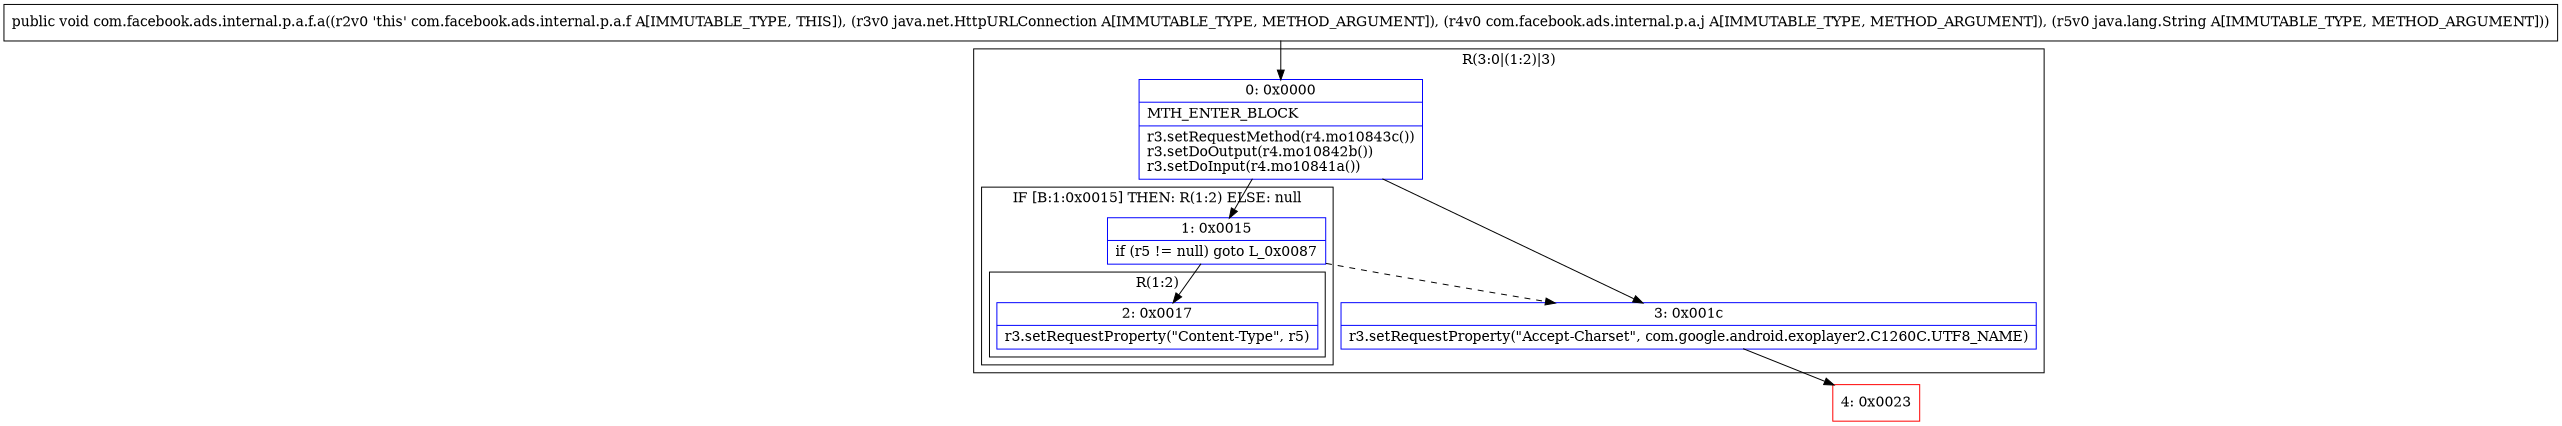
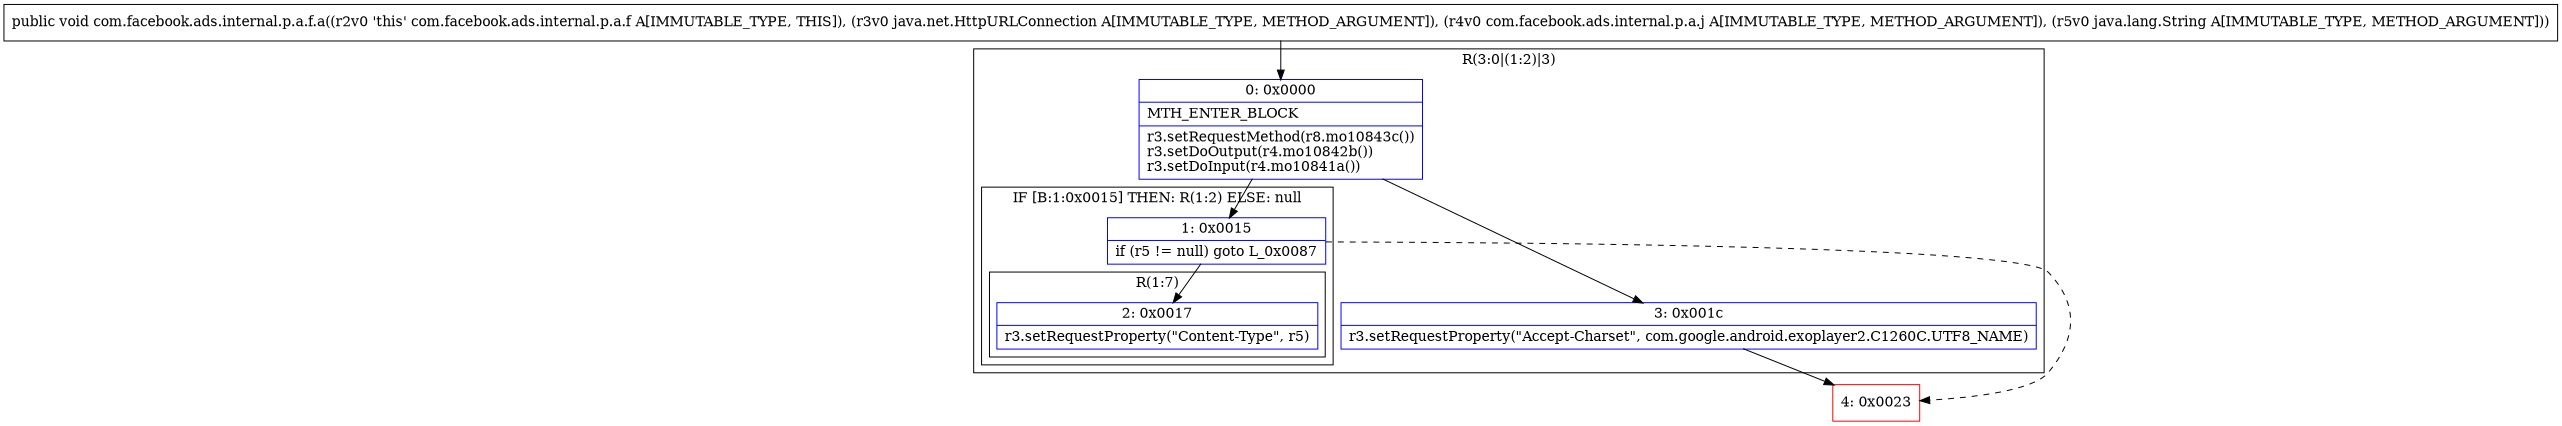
node "0: 0x0000": text "r3.setRequestMethod(r4.mo10843c())" -> "r3.setRequestMethod(r8.mo10843c())"
cluster "R(1:2)": label "R(1:2)" -> "R(1:7)"
edge "1: 0x0015" -> "3: 0x001c": now "1: 0x0015" -> "4: 0x0023"
